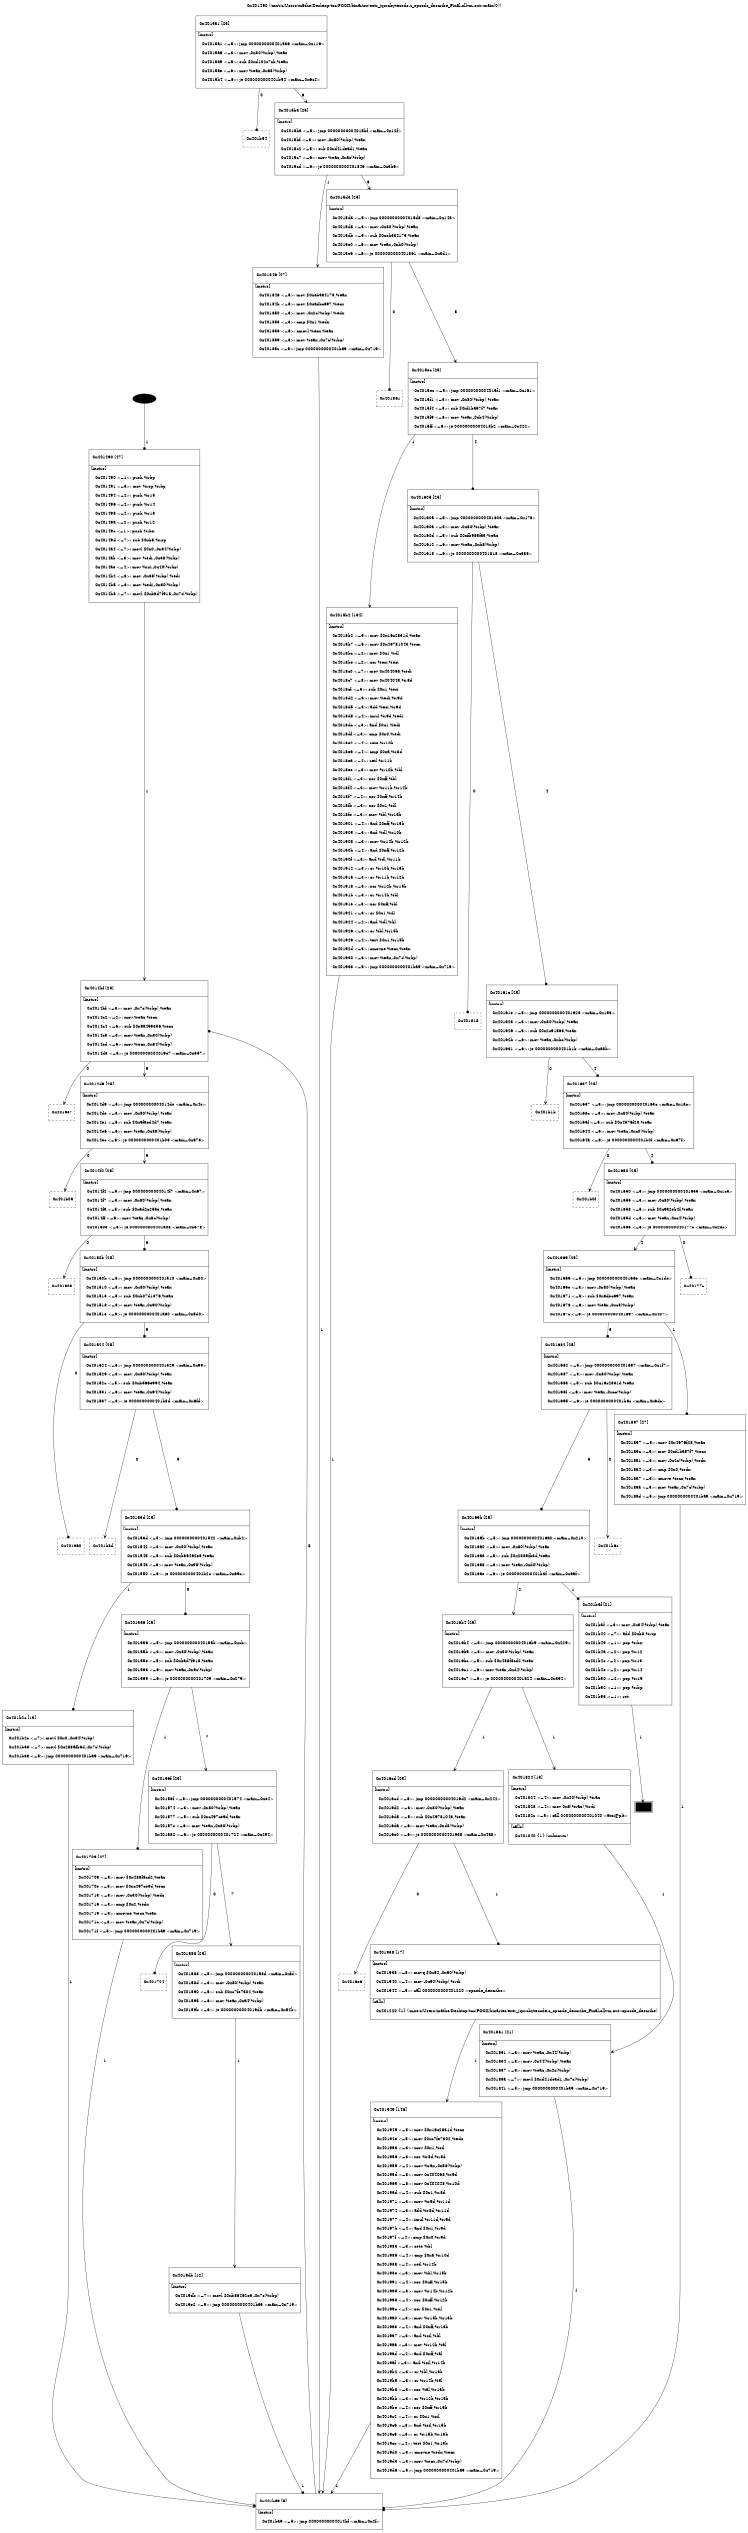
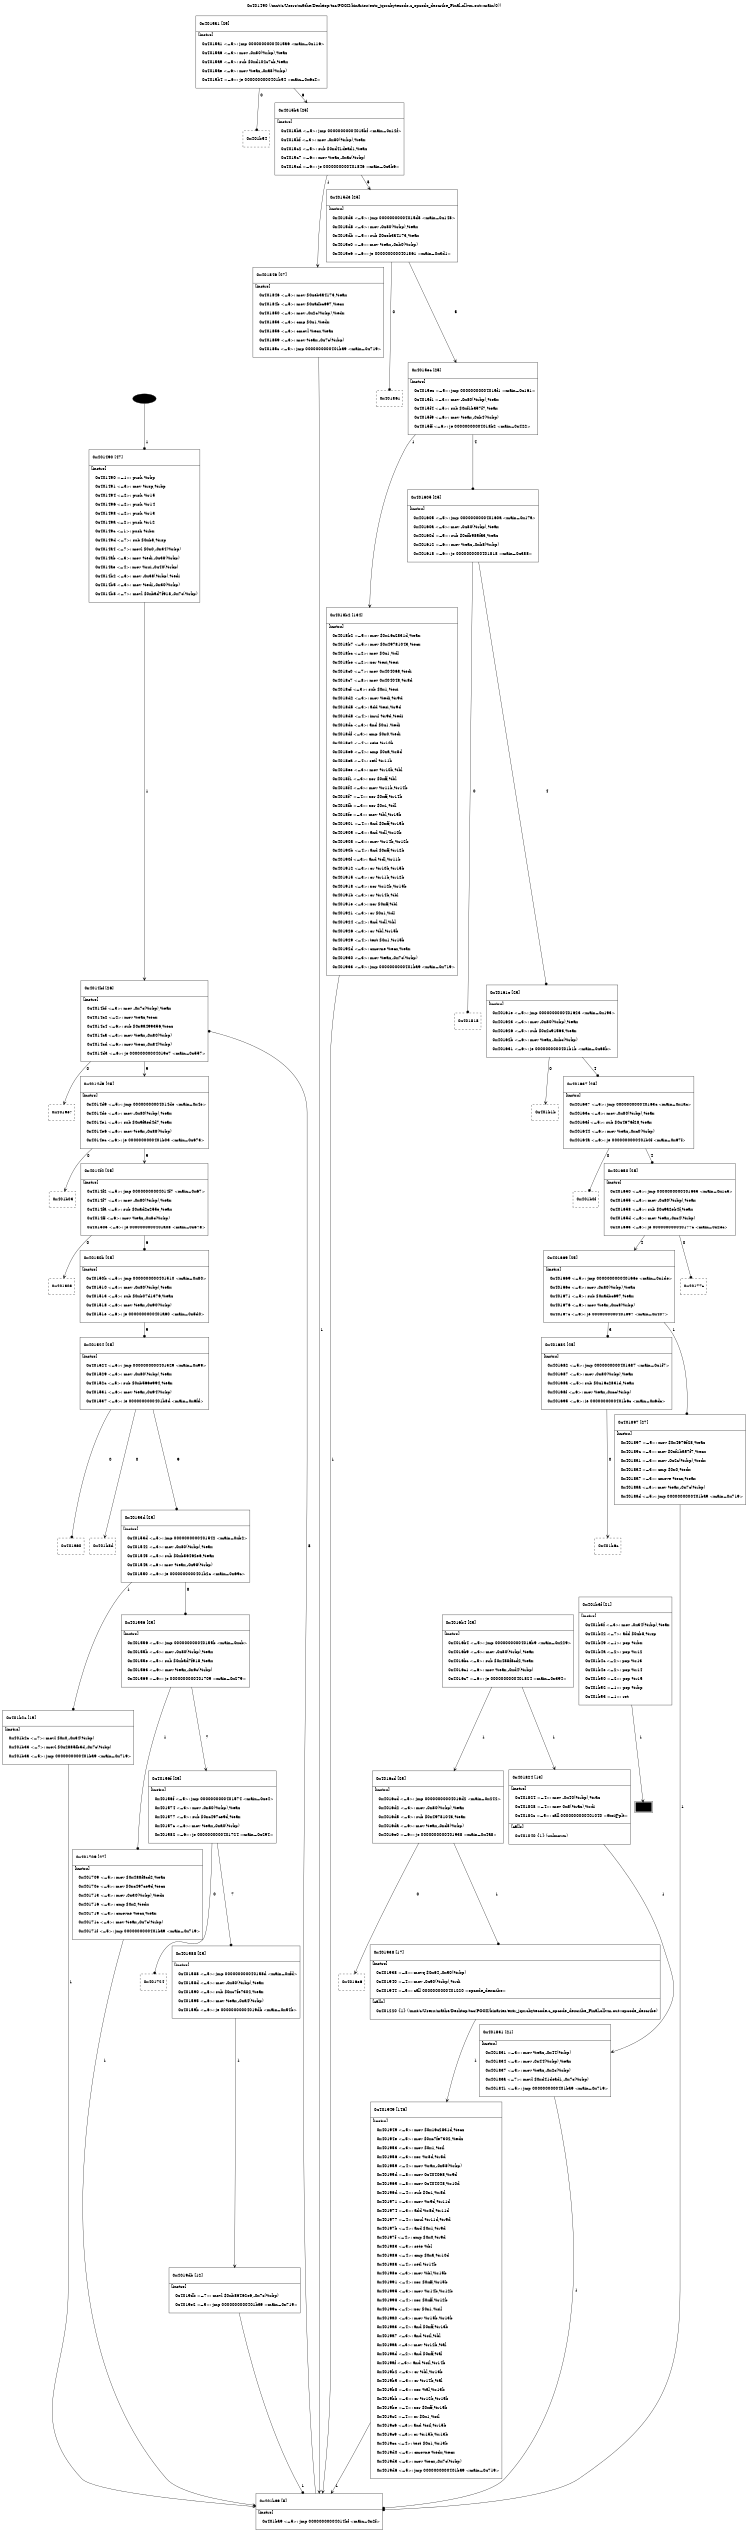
edge "0x401637 [25]" -> "0x401b0f": arrowhead vee -> dot
edge "0x40150b [25]" -> "0x401a60": now "0x401524 [25]" -> "0x401a60"
node "0x40169b [25]": removed
edge "0x40156f [25]" -> "0x401588 [25]": arrowhead vee -> dot
